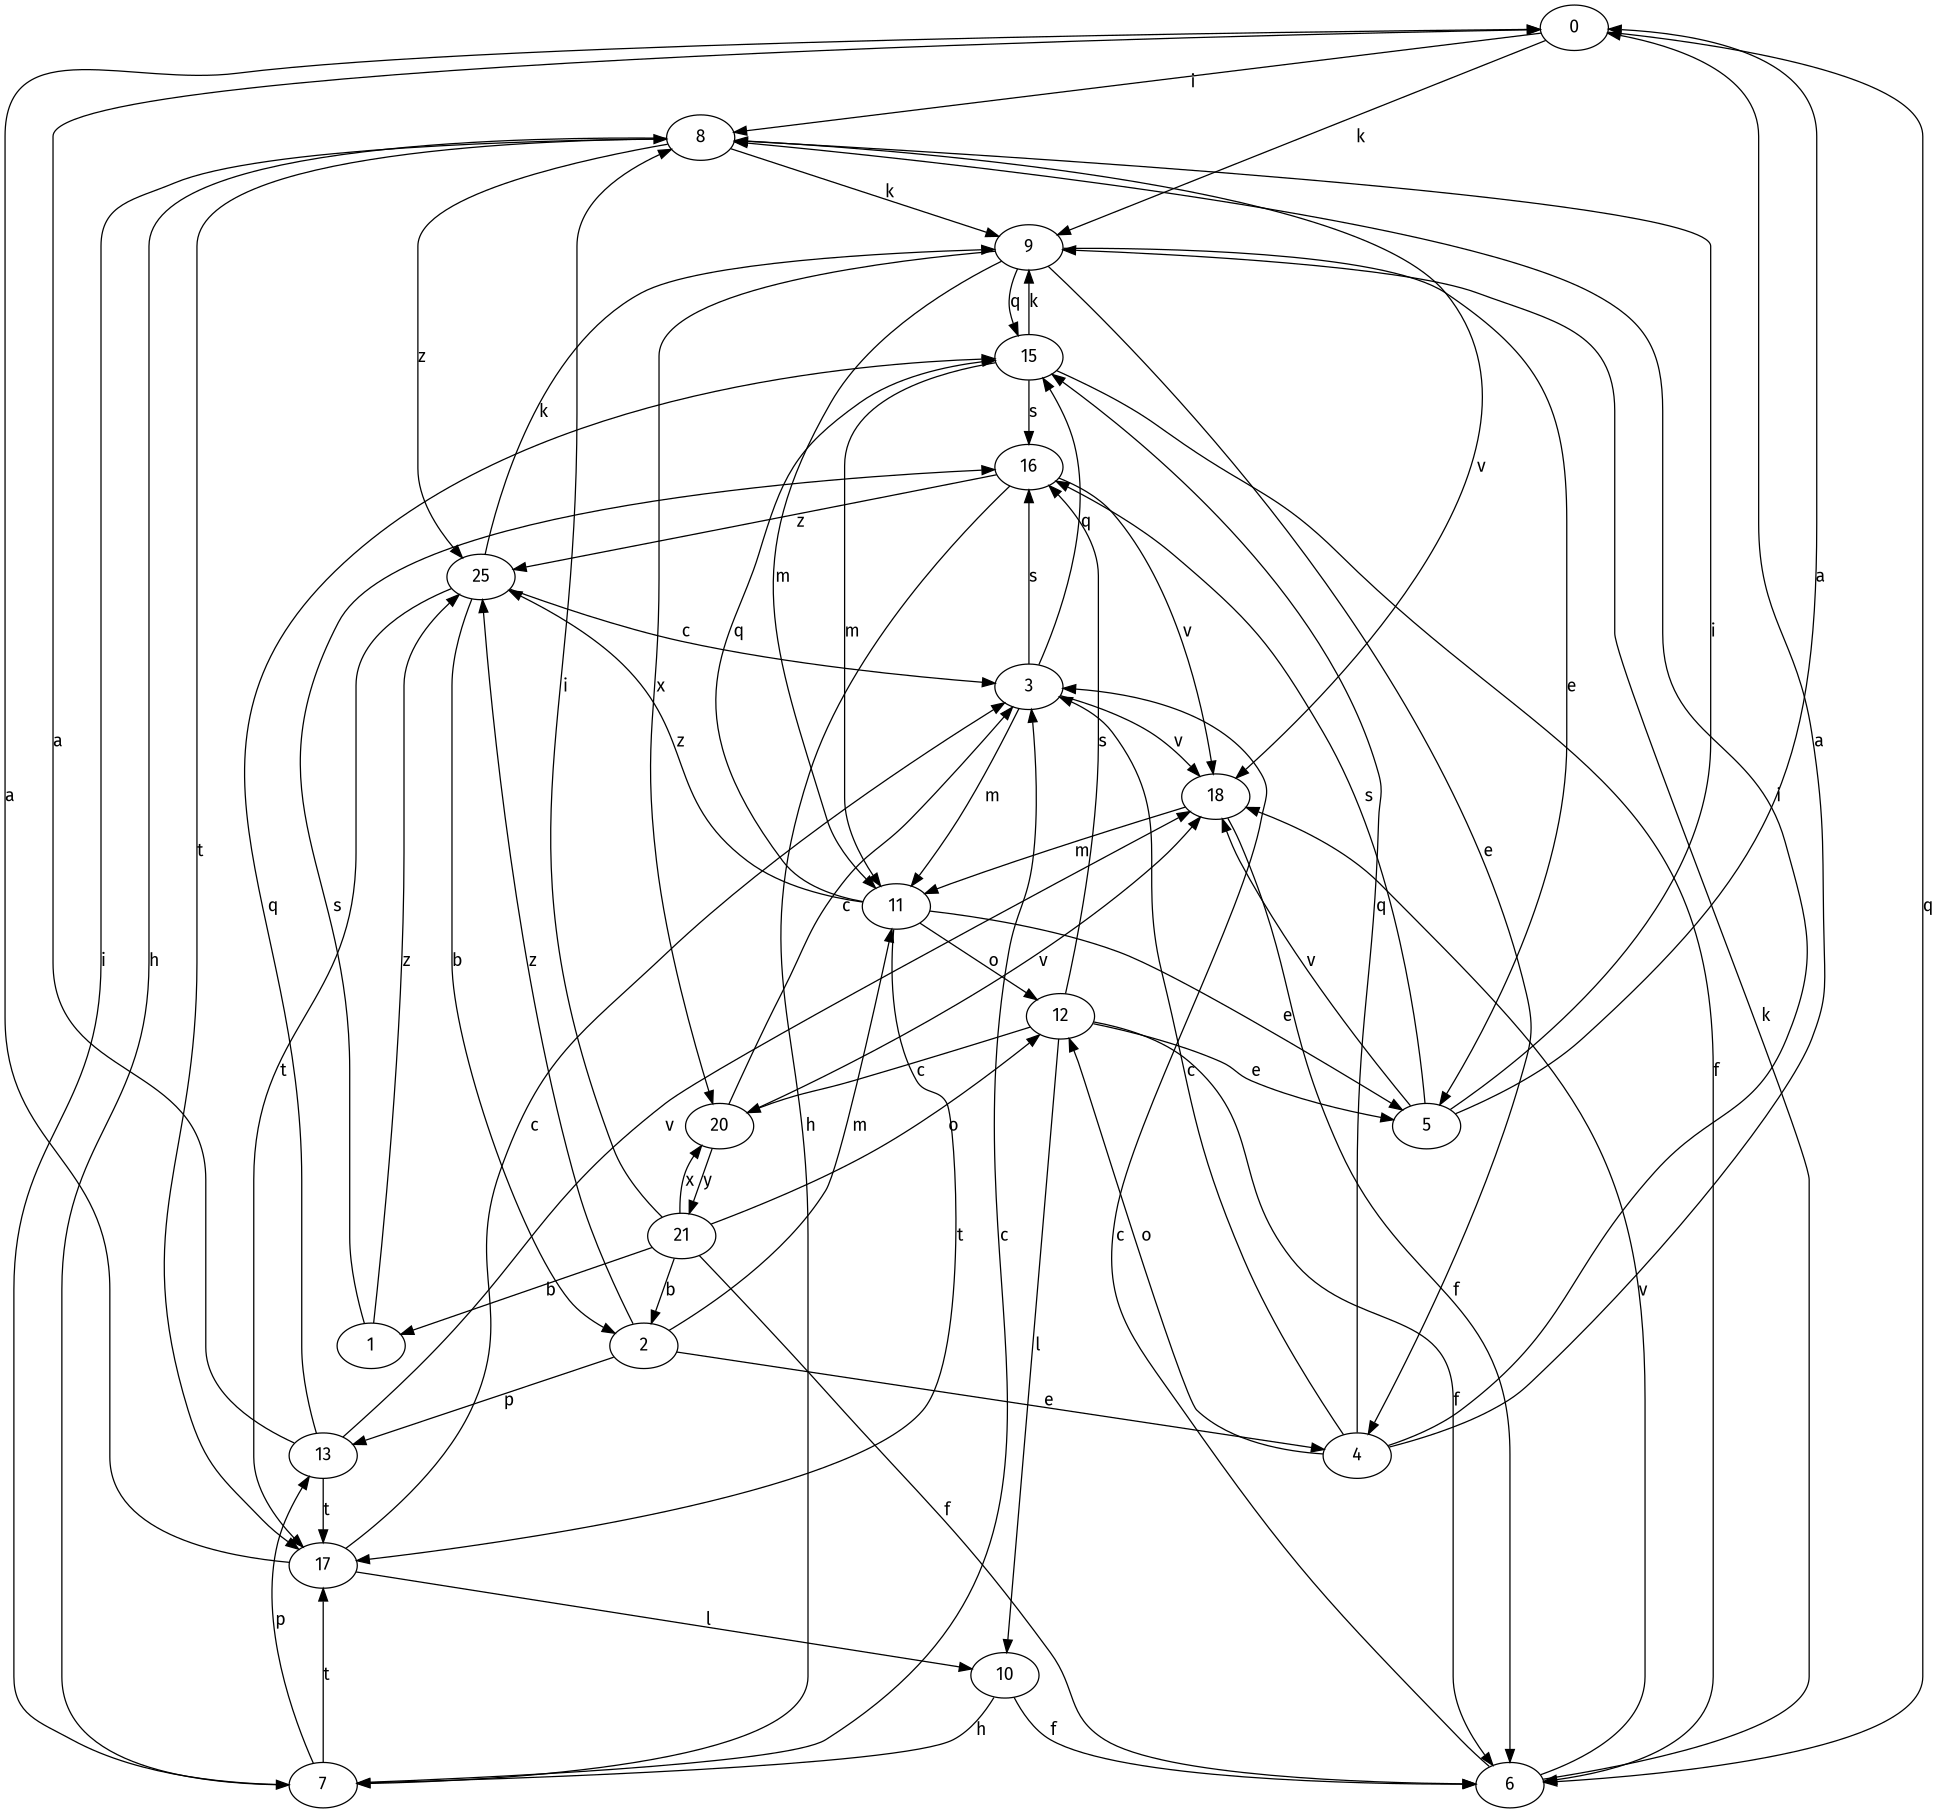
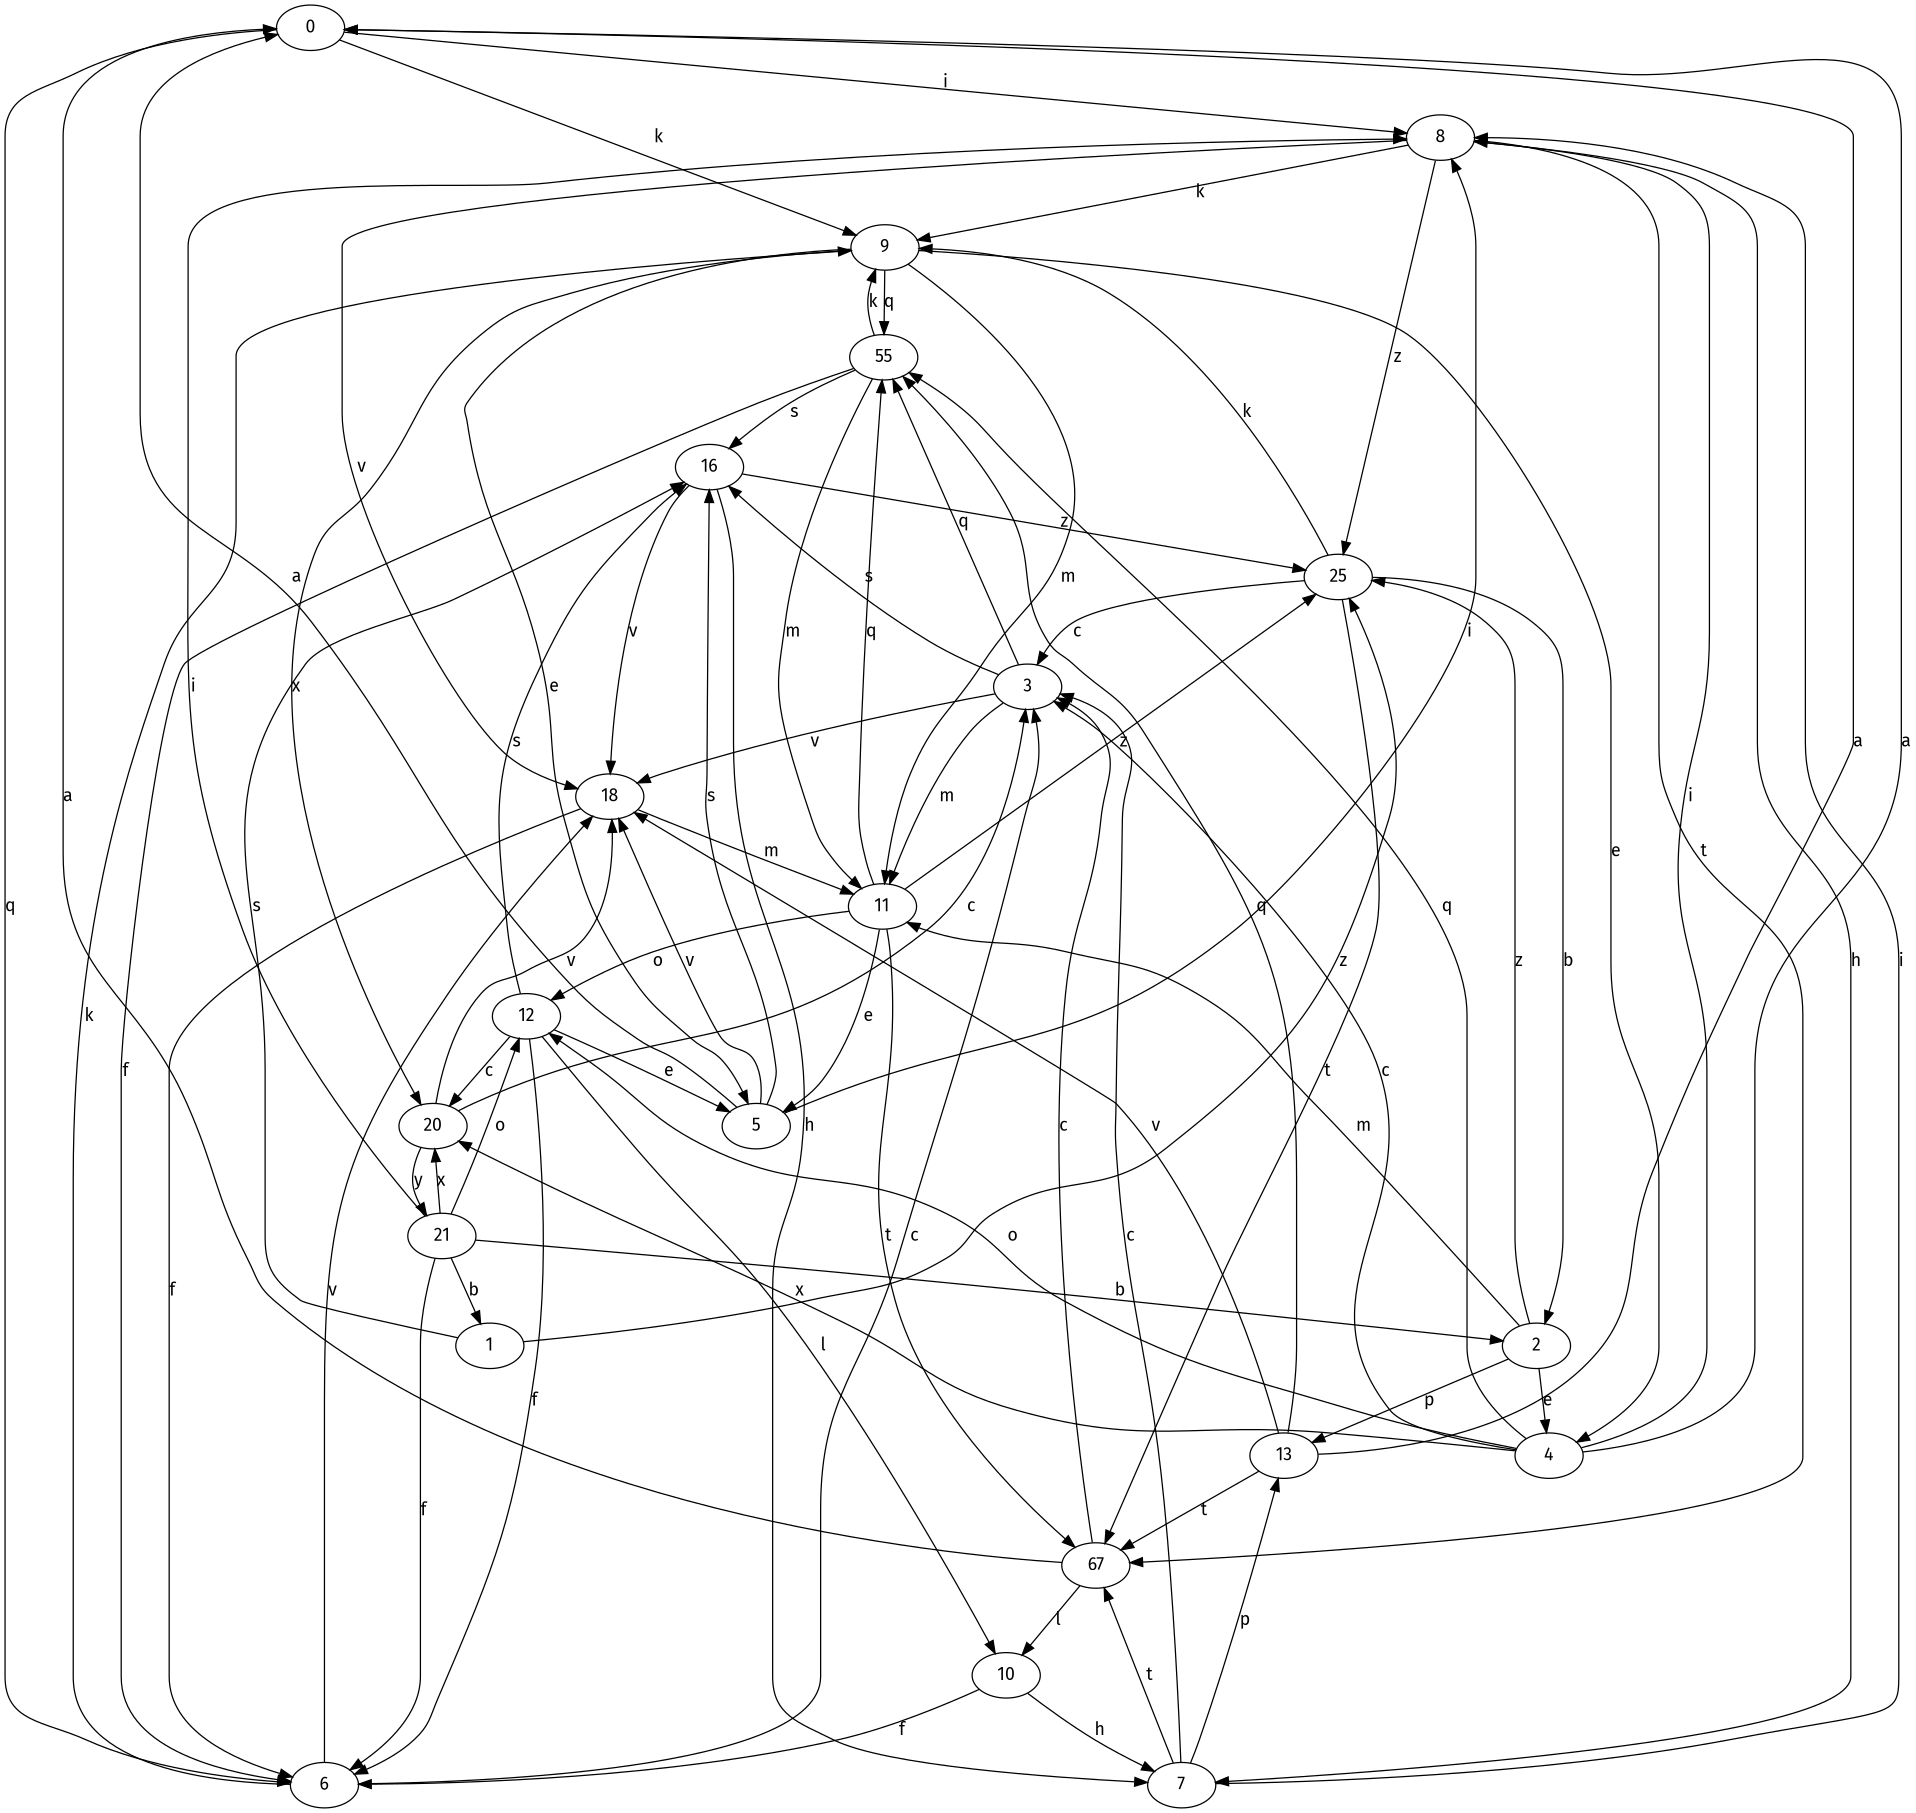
node "15": label "15" -> "55"
edge "4" -> "20": added, label "x"
node "17": label "17" -> "67"
